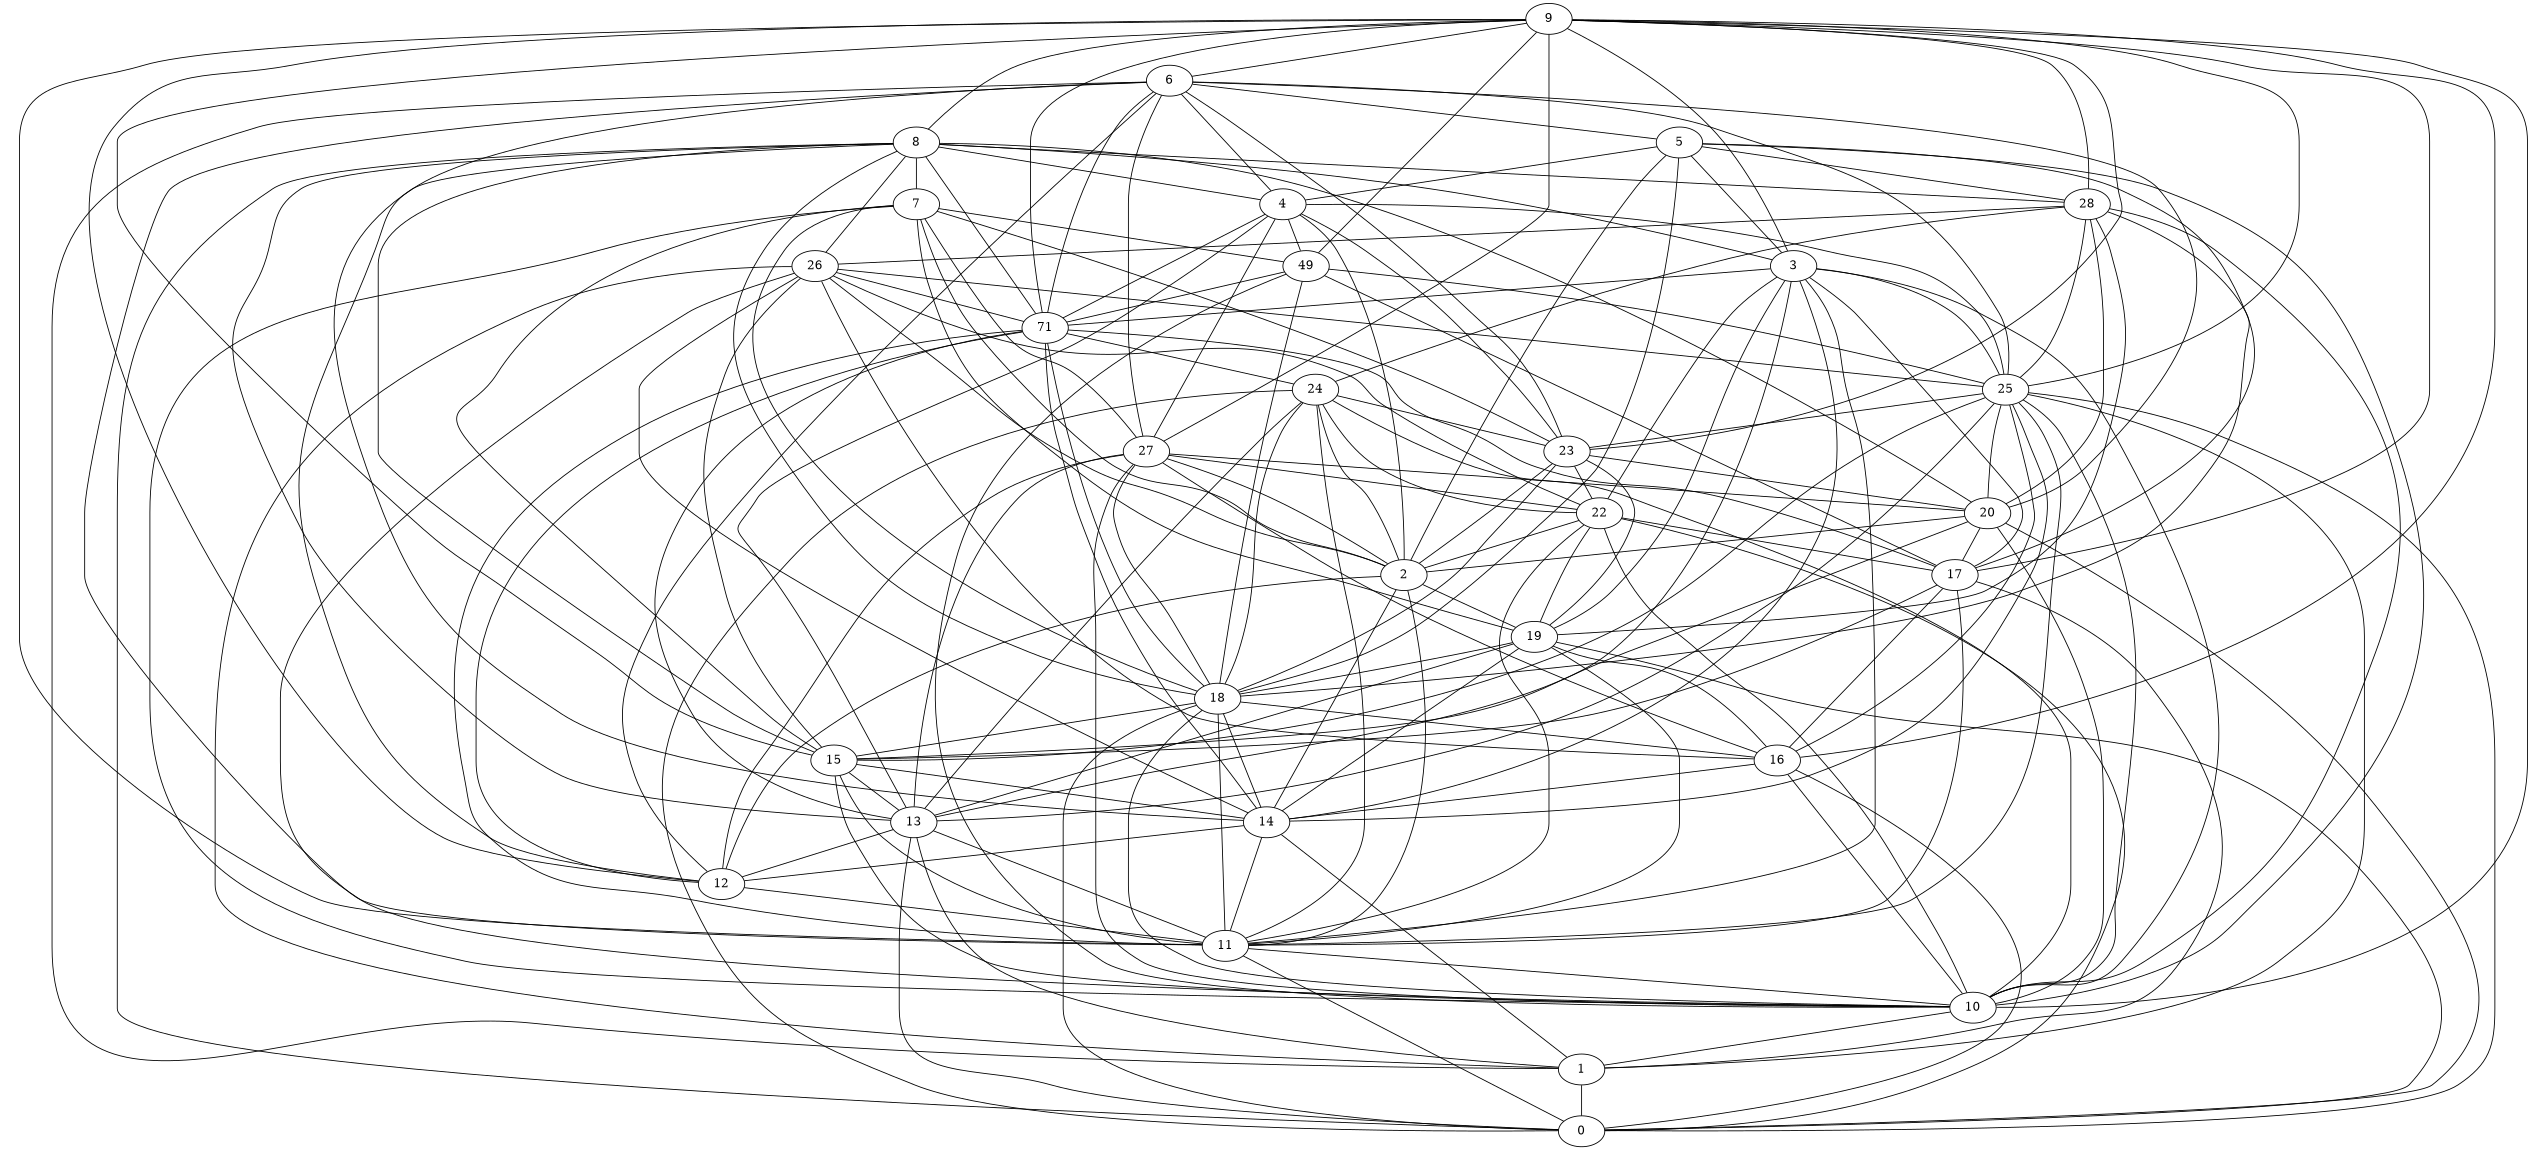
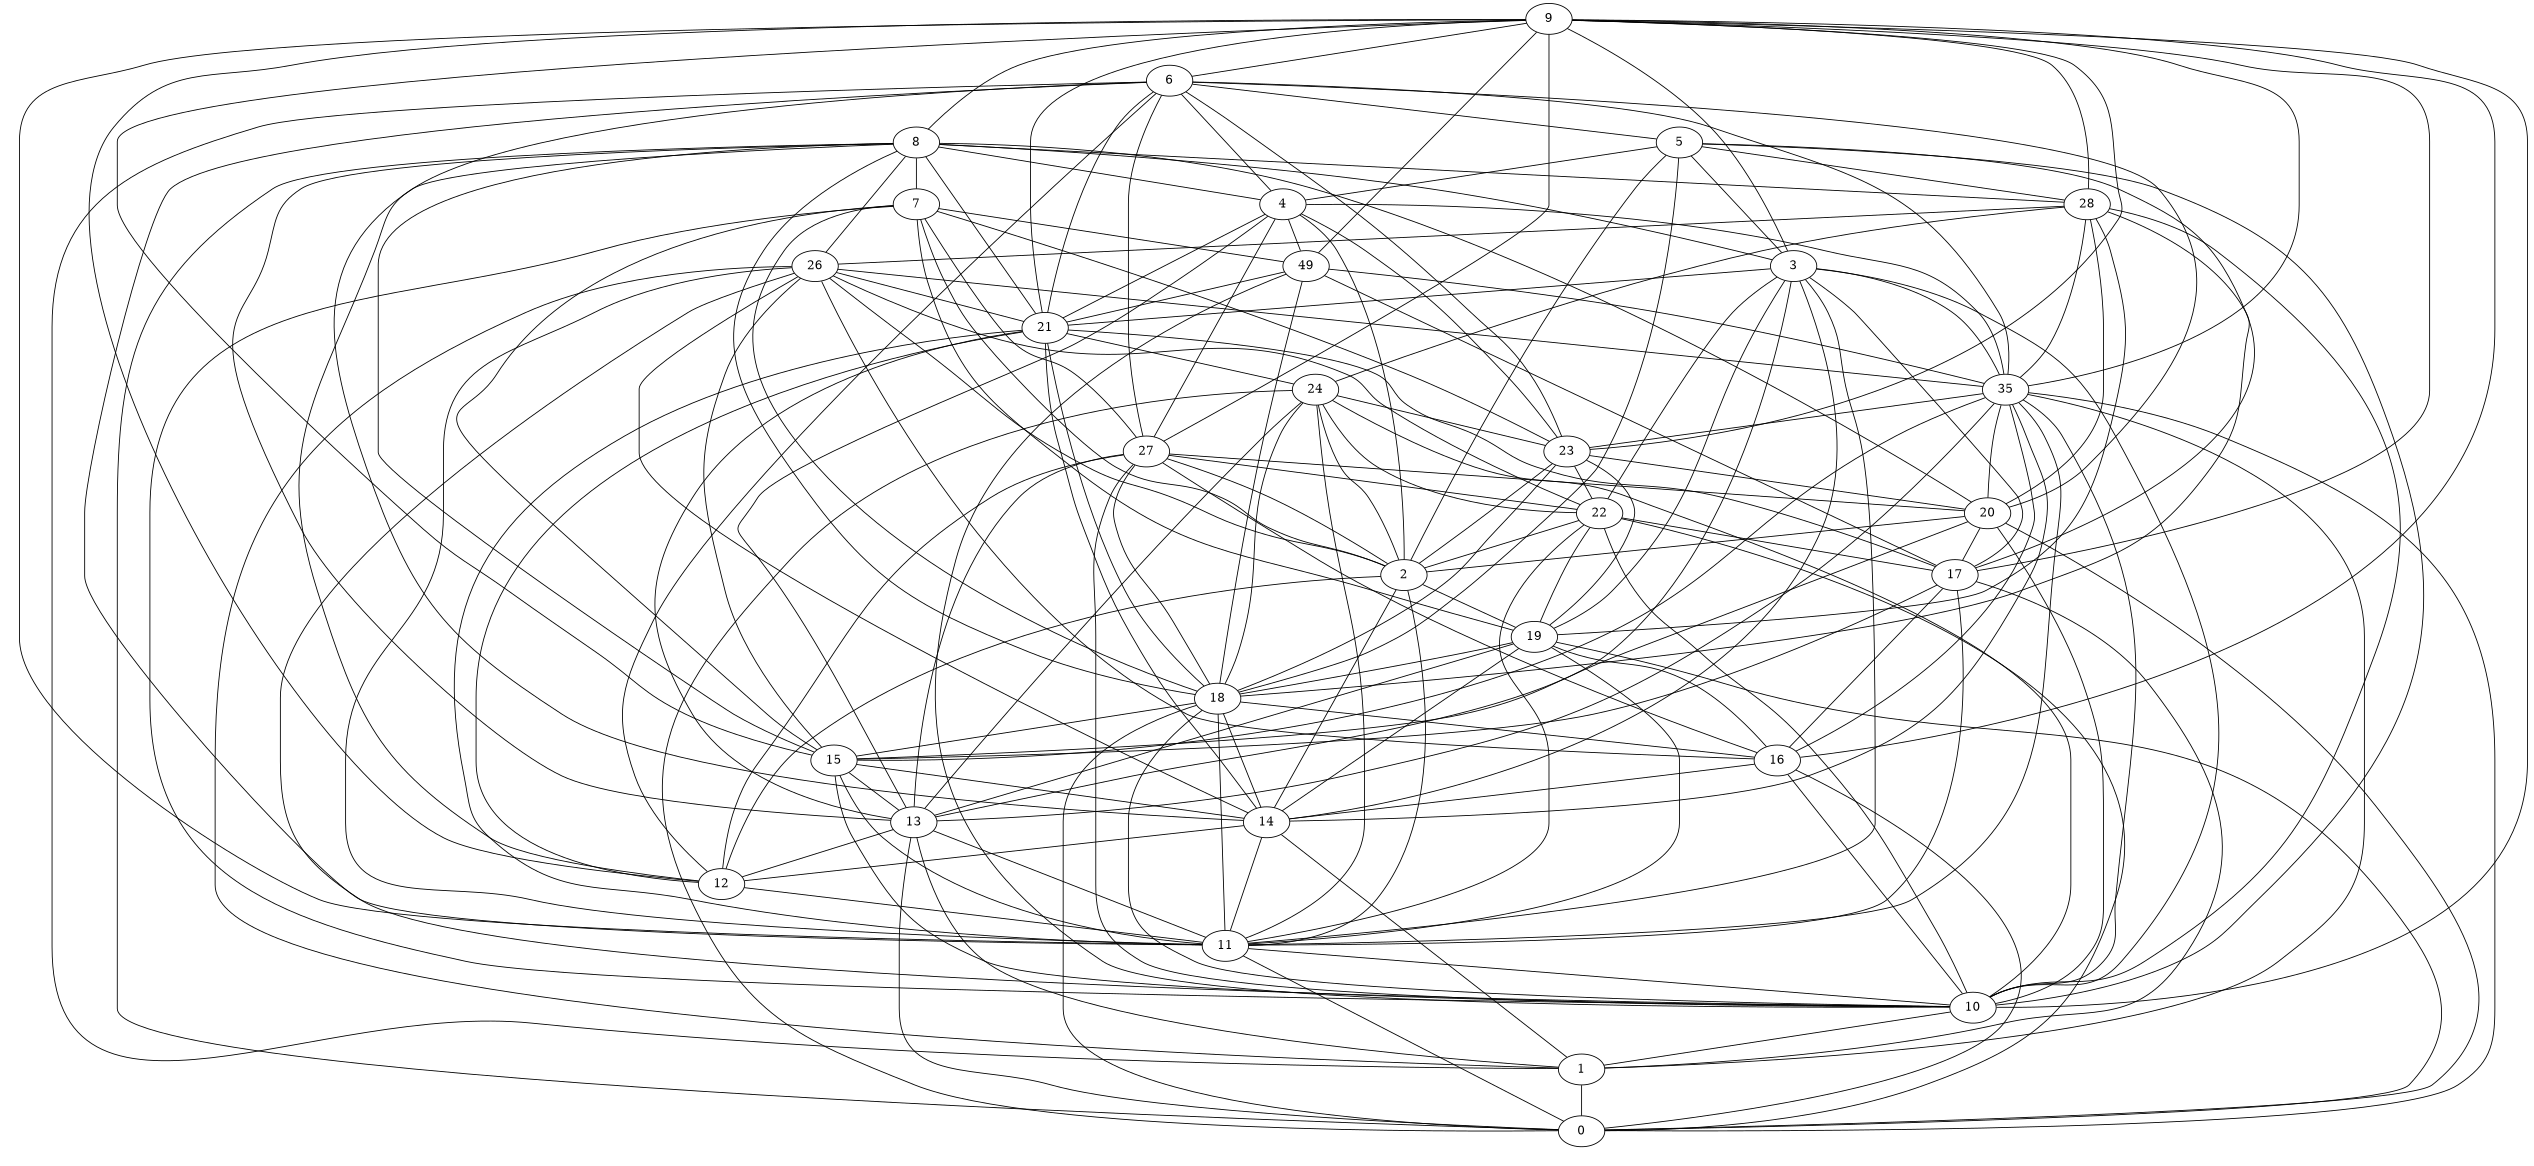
node "71": label "71" -> "21"
node "25": label "25" -> "35"
edge "26" -- "11": added
